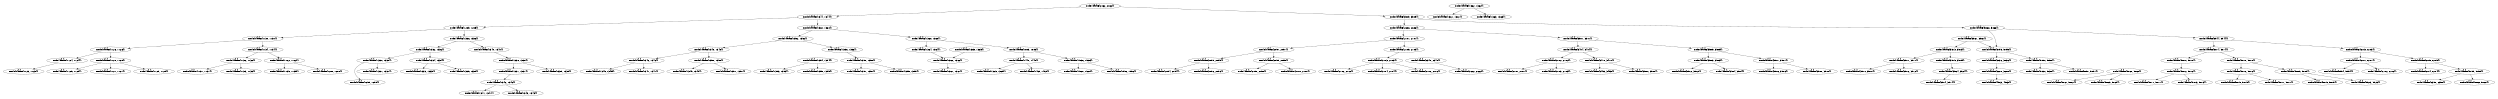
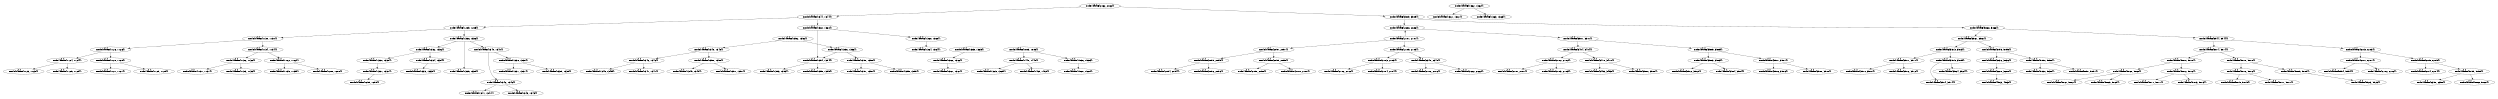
edge "Node{data=[1360, 1360]}" -> "Node{data=[1352, 1352]}": now "Node{data=[1360, 1360]}" -> "Node{data=[1354, 1354]}"
edge "Node{data=[2686, 2686]}" -> "Node{data=[2101, 2101]}": reversed
edge "Node{data=[5866, 5866]}" -> "Node{data=[5795, 5795]}": now "Node{data=[5866, 5866]}" -> "Node{data=[3561, 3561]}"
edge "Node{data=[1368, 1368]}" -> "Node{data=[1885, 1885]}": removed
edge "Node{data=[1356, 1356]}" -> "Node{data=[1354, 1354]}": added
edge "Node{data=[1364, 1364]}" -> "Node{data=[1366, 1366]}": removed
edge "Node{data=[2105, 2105]}" -> "Node{data=[2348, 2348]}": added
edge "Node{data=[1128, 1128]}" -> "Node{data=[1125, 1125]}": now "Node{data=[1124, 1124]}" -> "Node{data=[1125, 1125]}"
edge "Node{data=[1334, 1334]}" -> "Node{data=[1335, 1335]}": now "Node{data=[1336, 1336]}" -> "Node{data=[1335, 1335]}"
edge "Node{data=[2103, 2103]}" -> "Node{data=[2106, 2106]}": now "Node{data=[2348, 2348]}" -> "Node{data=[2106, 2106]}"
edge "Node{data=[5870, 5870]}" -> "Node{data=[5868, 5868]}": added
edge "Node{data=[1330, 1330]}" -> "Node{data=[1299, 1299]}": now "Node{data=[1331, 1331]}" -> "Node{data=[1299, 1299]}"
node "Node{data=[1996, 1996]}": removed
edge "Node{data=[1337, 1337]}" -> "Node{data=[1342, 1342]}": now "Node{data=[1340, 1340]}" -> "Node{data=[1342, 1342]}"
edge "Node{data=[3524, 3524]}" -> "Node{data=[3514, 3514]}": now "Node{data=[3515, 3515]}" -> "Node{data=[3514, 3514]}"
node "Node{data=[5879, 5879]}": removed
